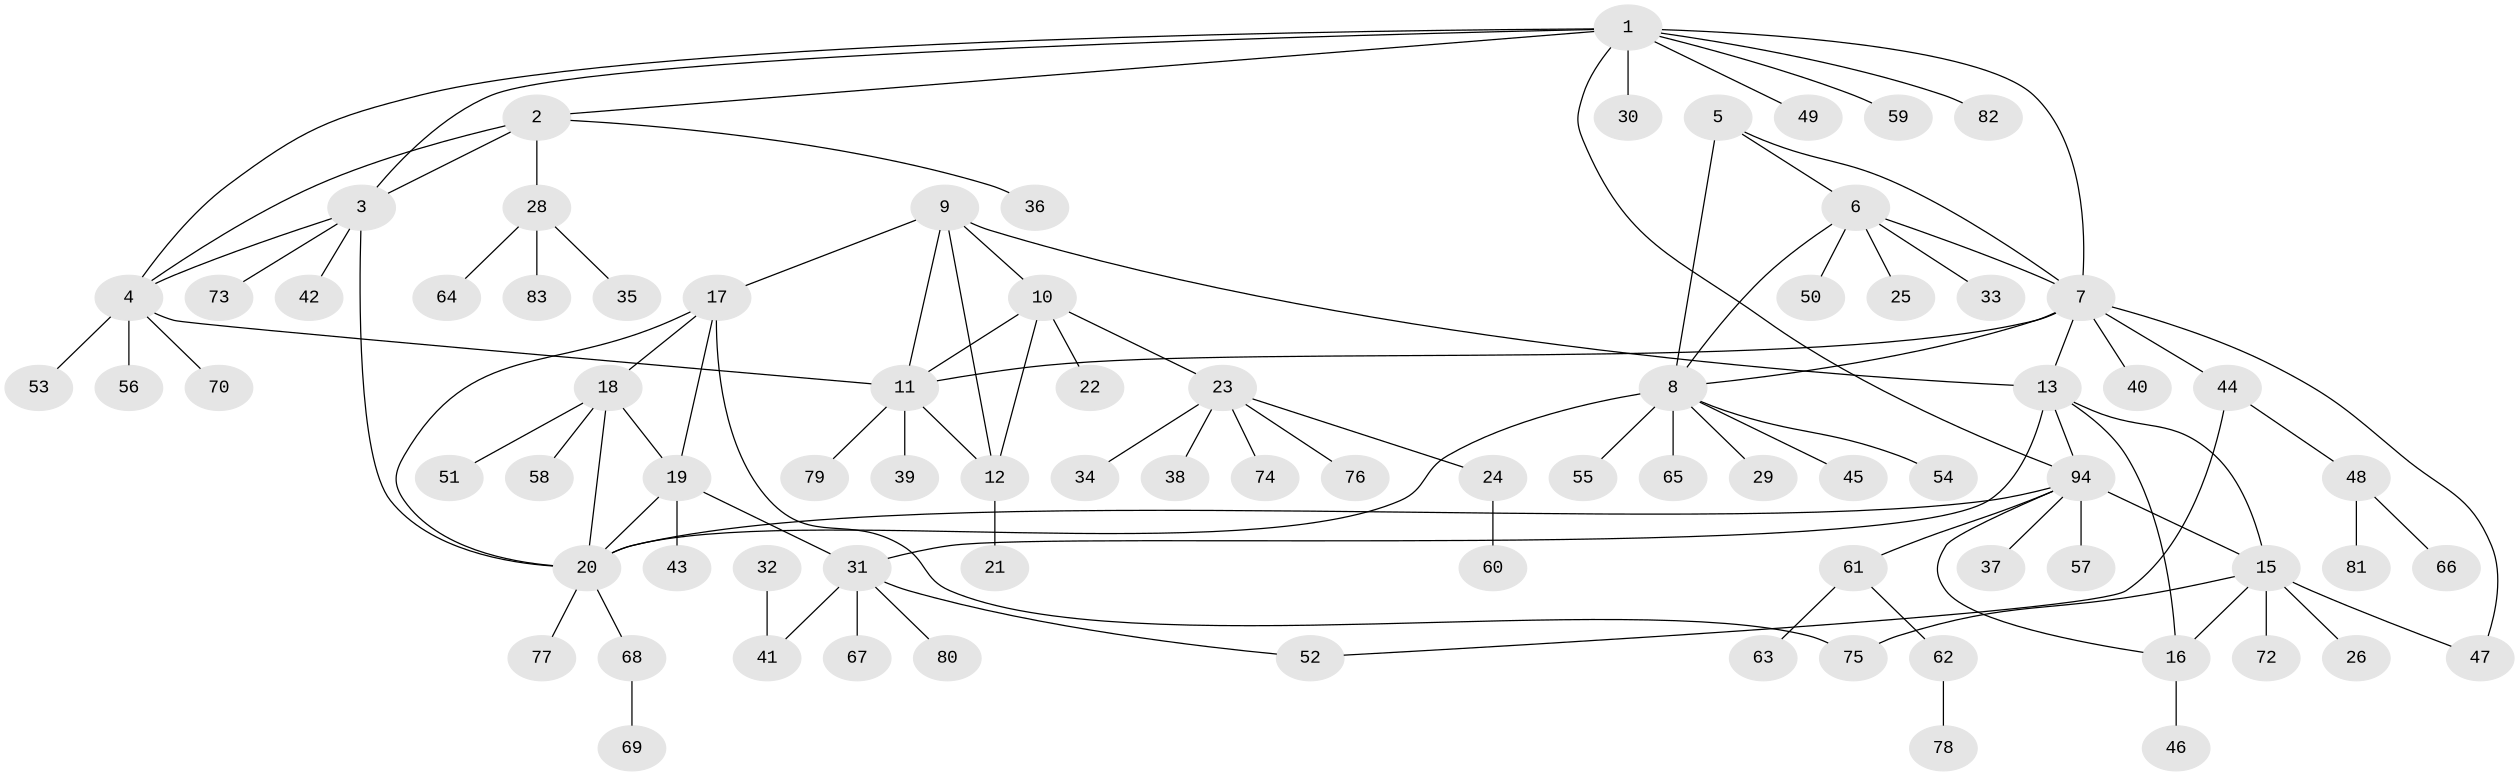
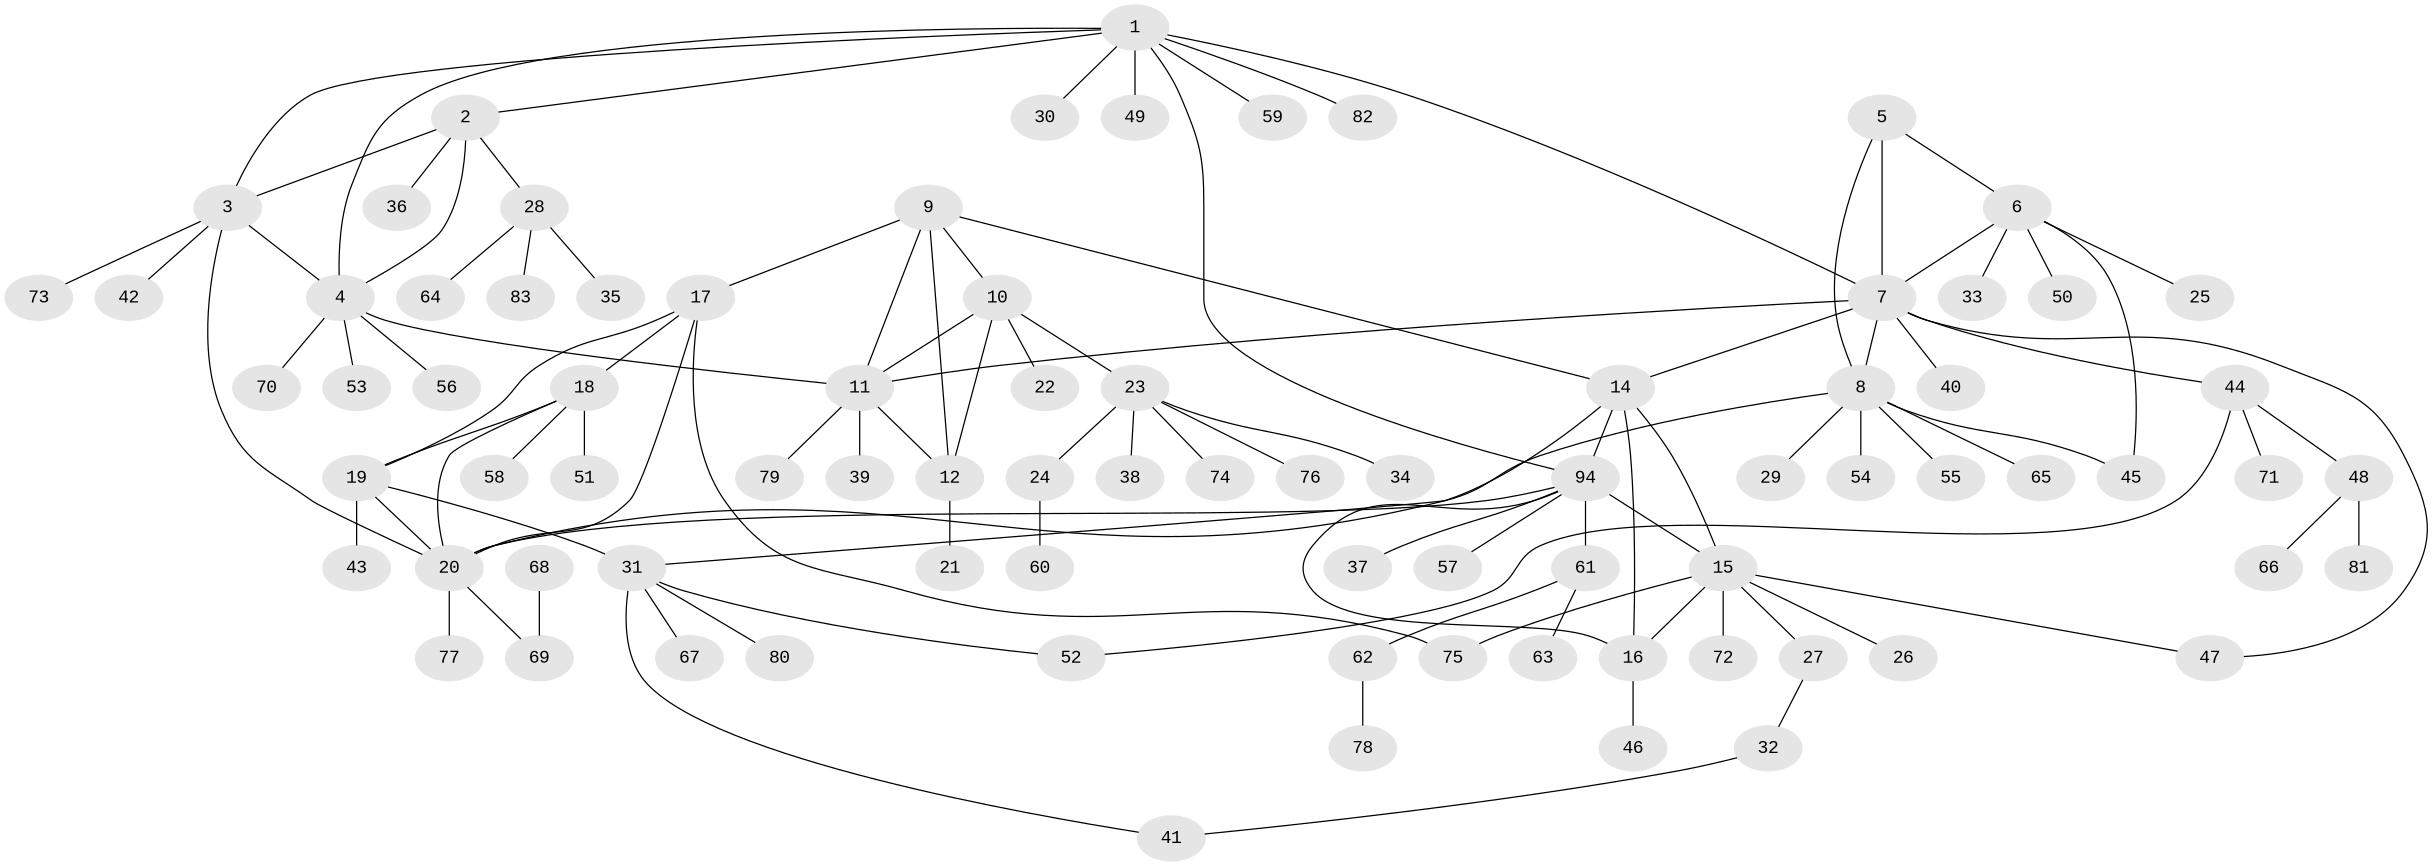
edge "6" -- "8": now "6" -- "45"
node "13": label "13" -> "14"
node "71": added
edge "20" -- "68": now "20" -- "69"
node "27": added
